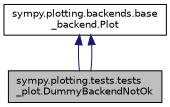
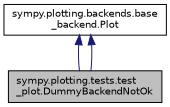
node "sympy.plotting.tests.tests _plot.DummyBackendNotOk": label "sympy.plotting.tests.tests _plot.DummyBackendNotOk" -> "sympy.plotting.tests.test _plot.DummyBackendNotOk"
